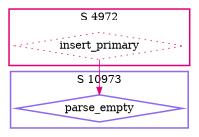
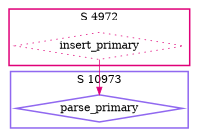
node "parse_empty": label "parse_empty" -> "parse_primary"
